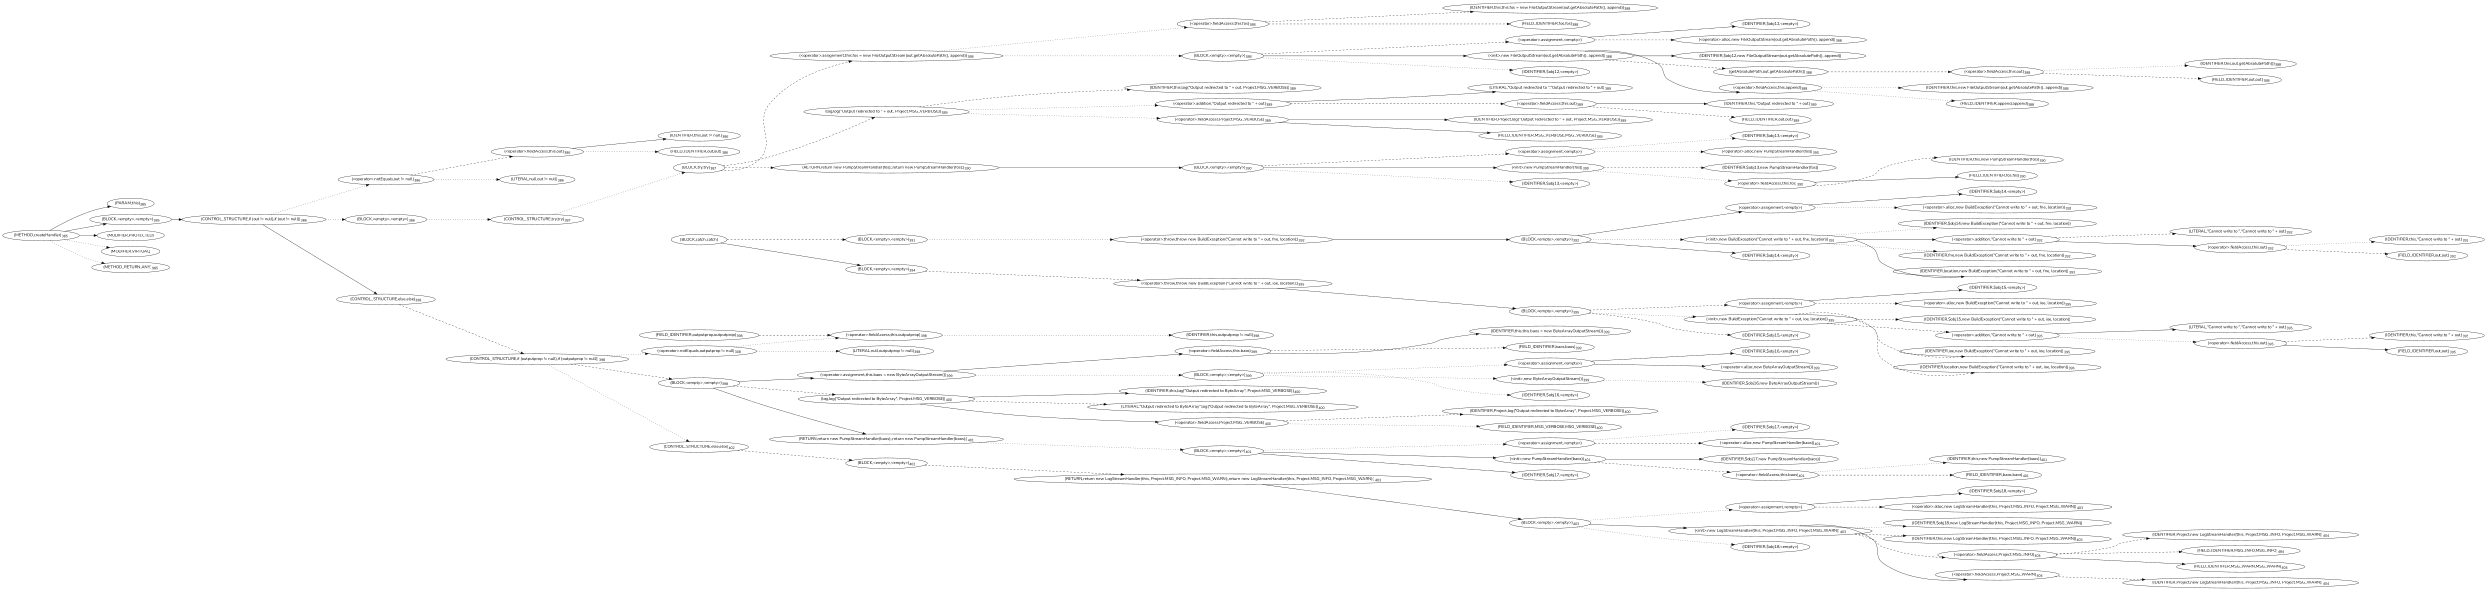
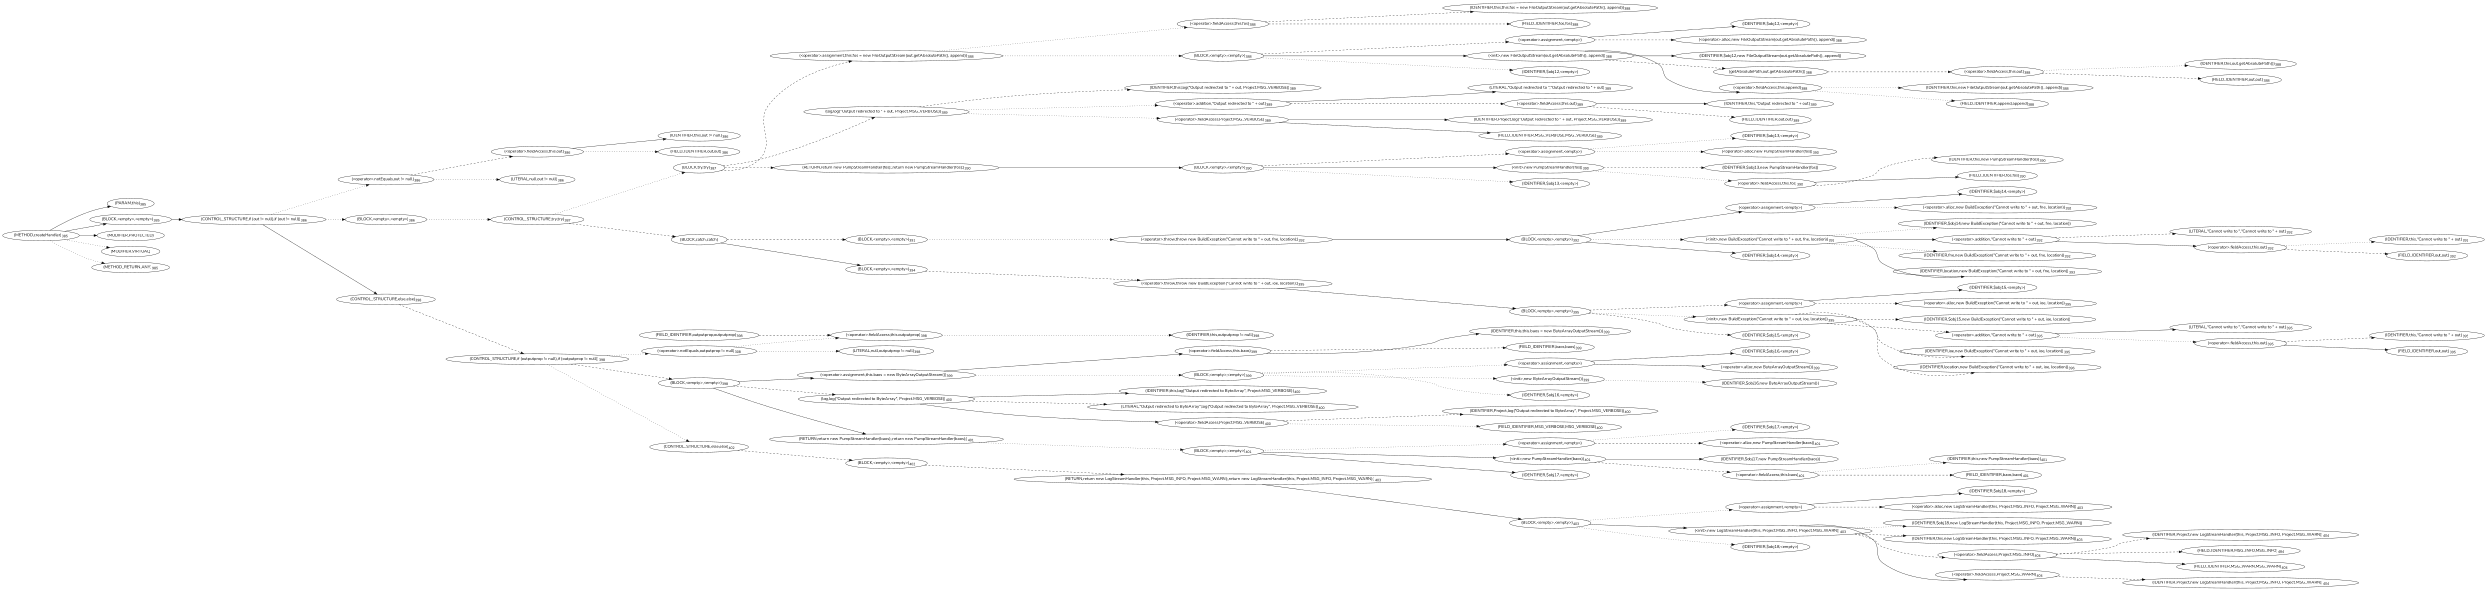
edge "(CONTROL_STRUCTURE,try,try)" -> "(BLOCK,catch,catch)": added
